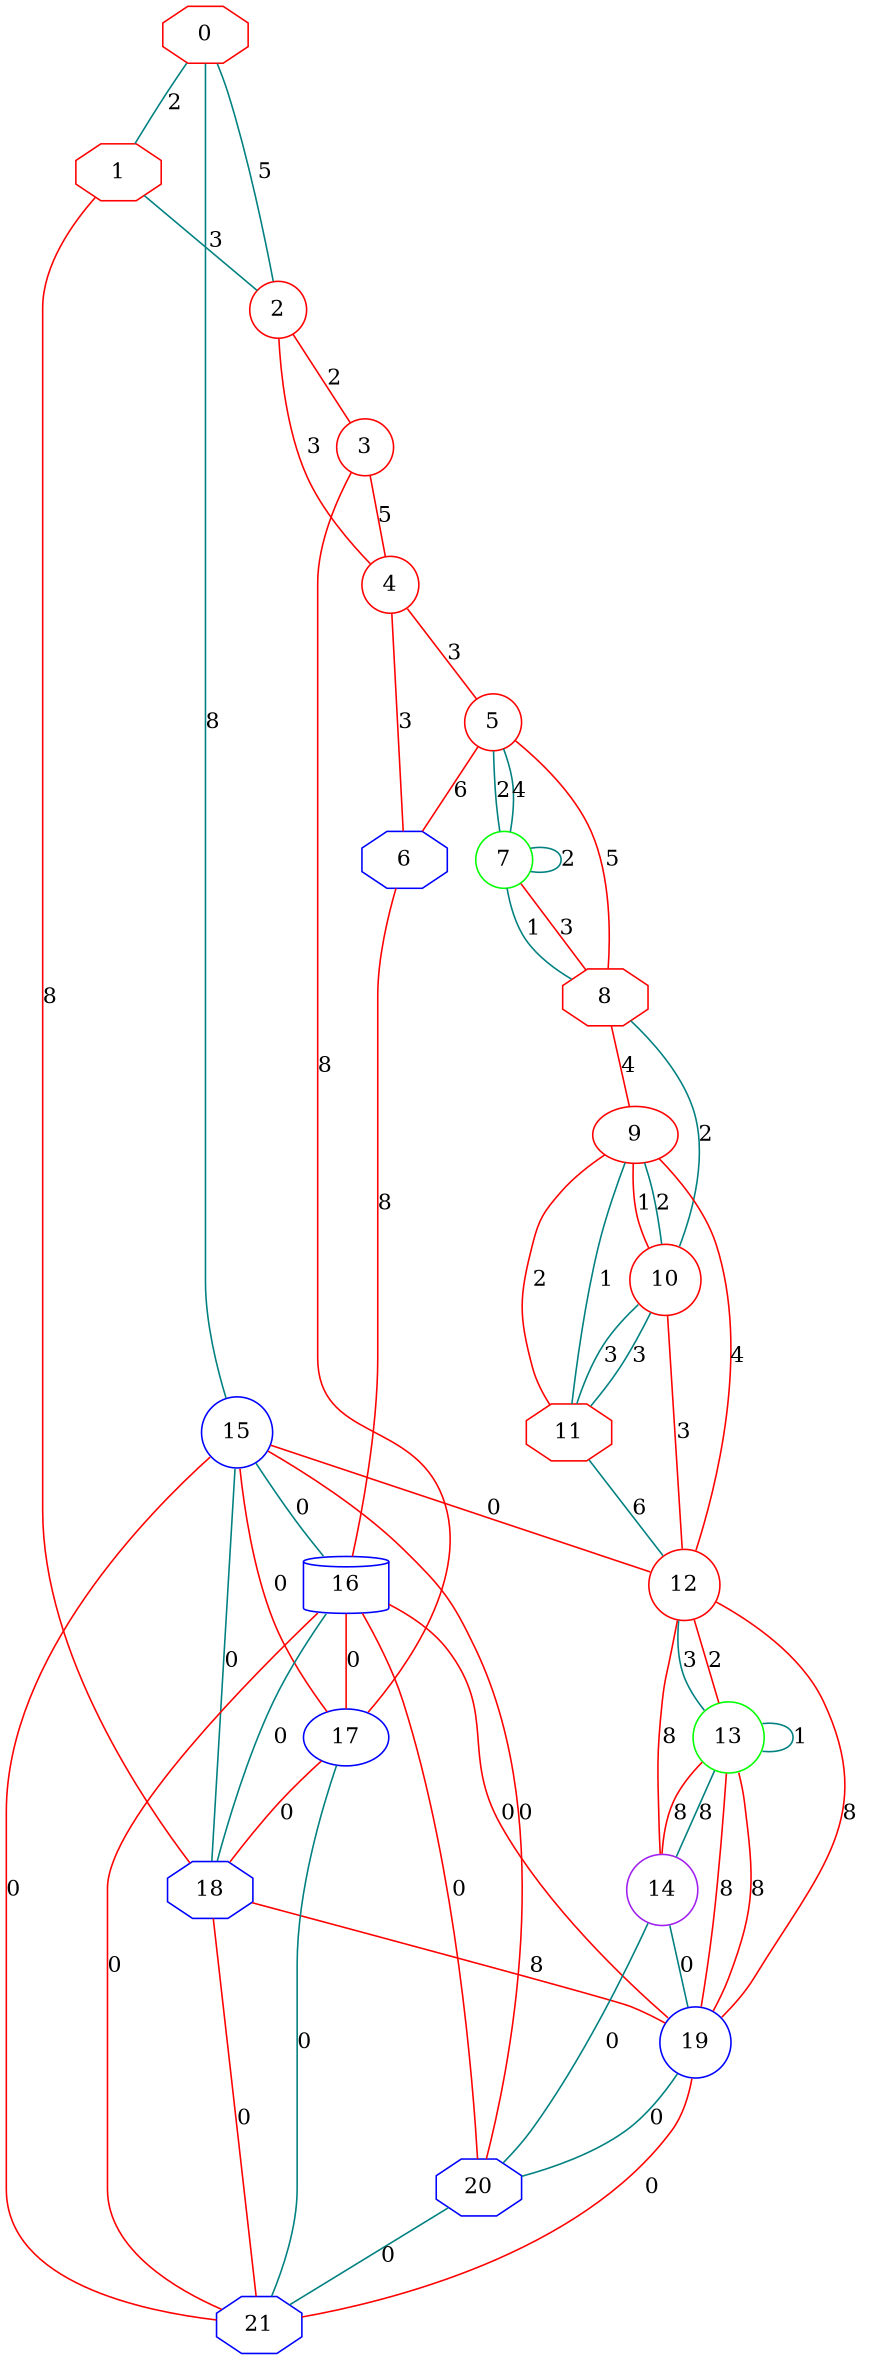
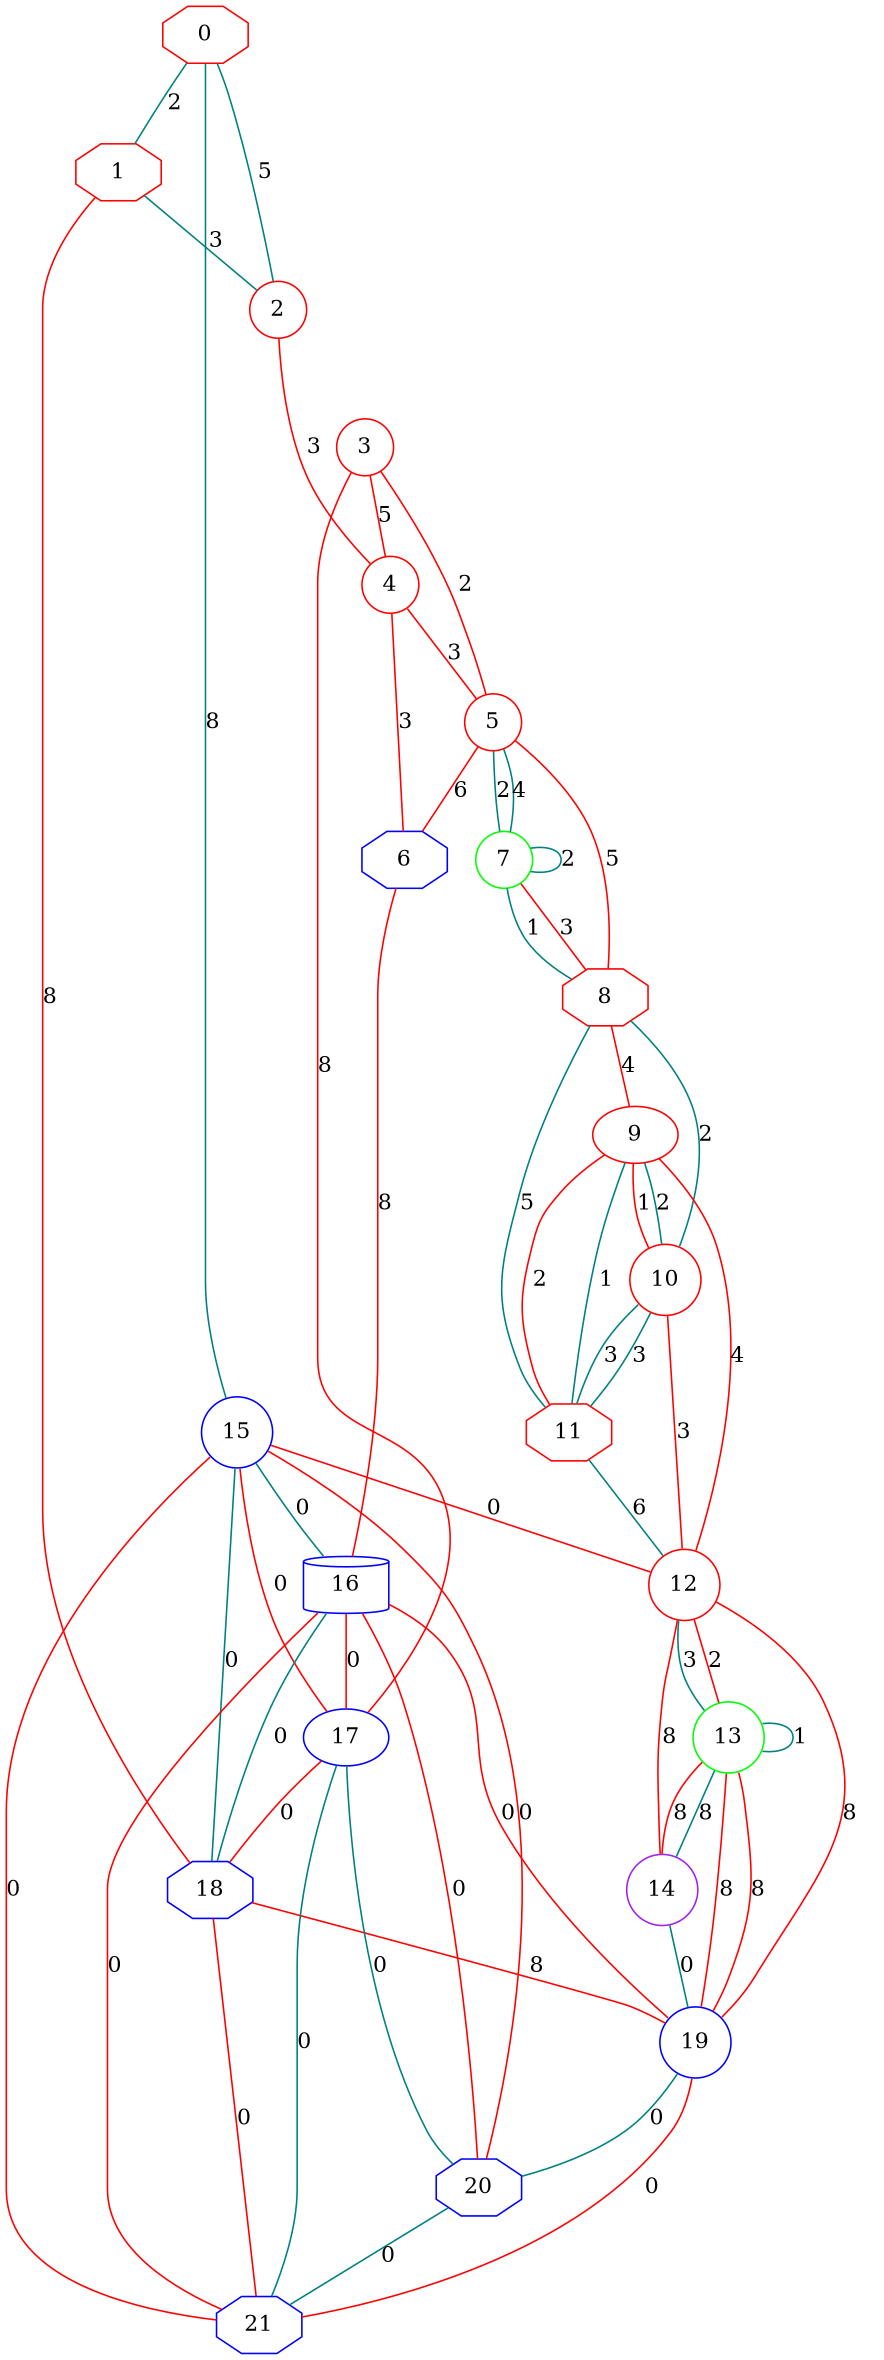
edge "2" -- "3": now "5" -- "3"
edge "8" -- "11": added, label "5"
edge "14" -- "20": now "17" -- "20"
